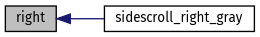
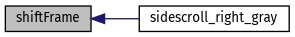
node "right": label "right" -> "shiftFrame"
